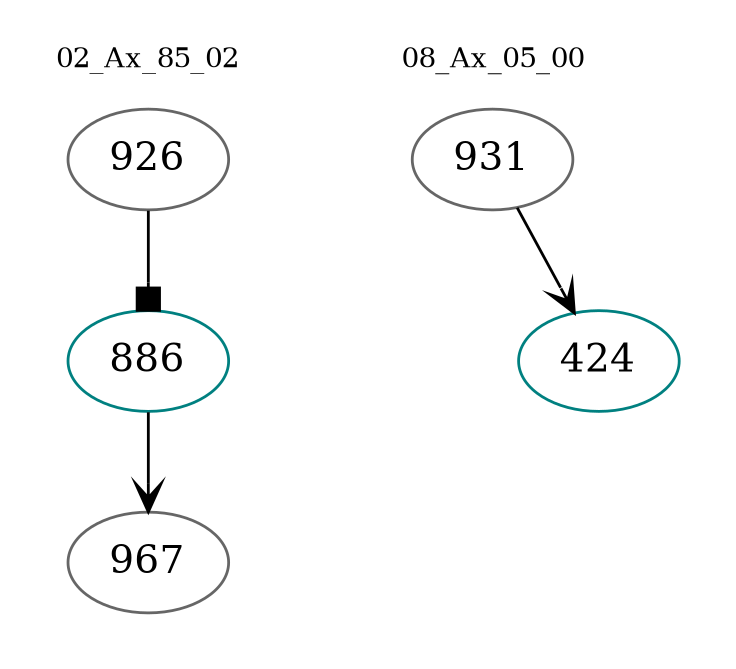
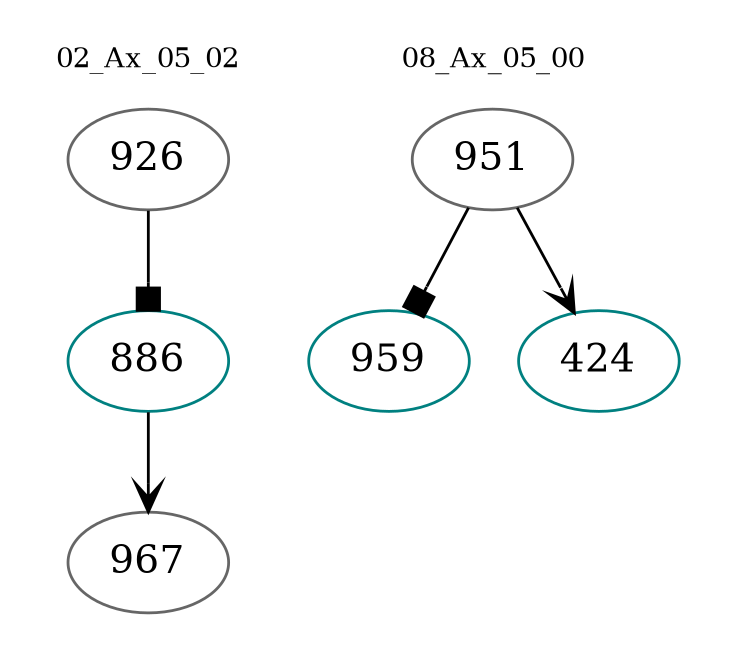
cluster "02_Ax_85_02": label "02_Ax_85_02" -> "02_Ax_05_02"
node "931": label "931" -> "951"
node "959": added
